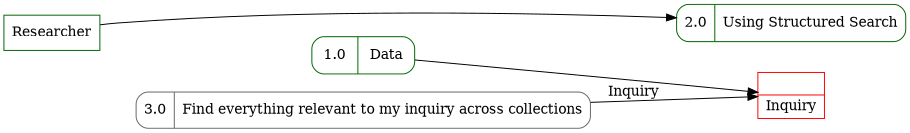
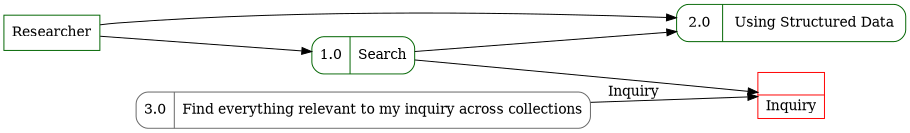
node "2.0": text "Using Structured Search" -> "Using Structured Data"
edge "1.0" -> "2.0": added
edge "Researcher" -> "1.0": added
node "1.0": text "Data" -> "Search"
